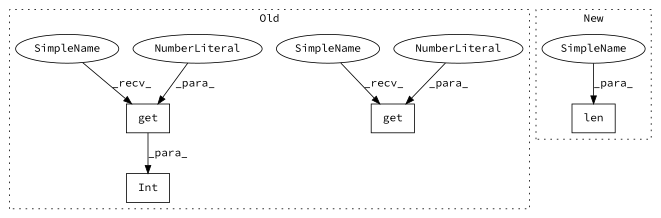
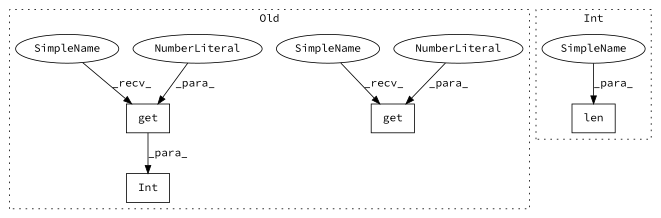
cluster "New": label "New" -> "Int"
